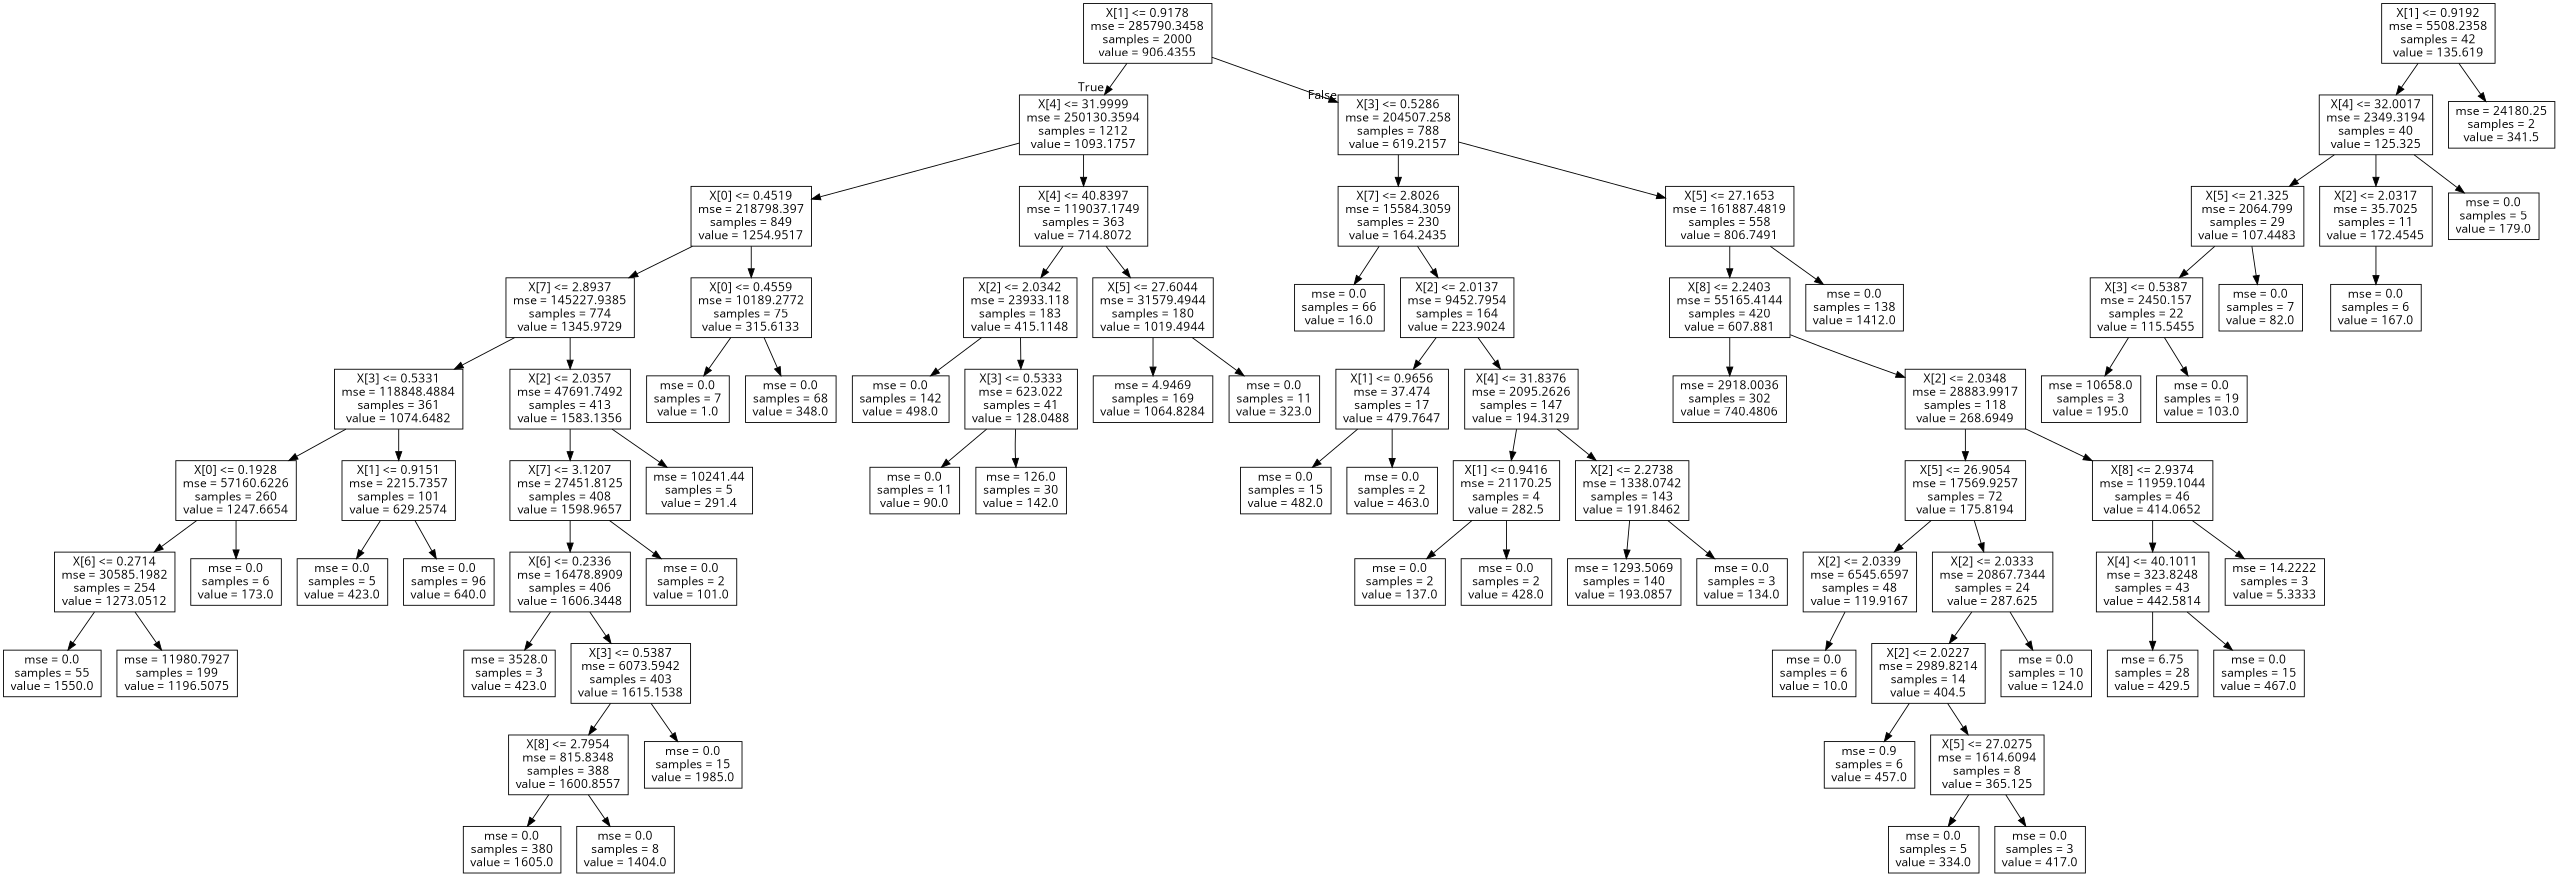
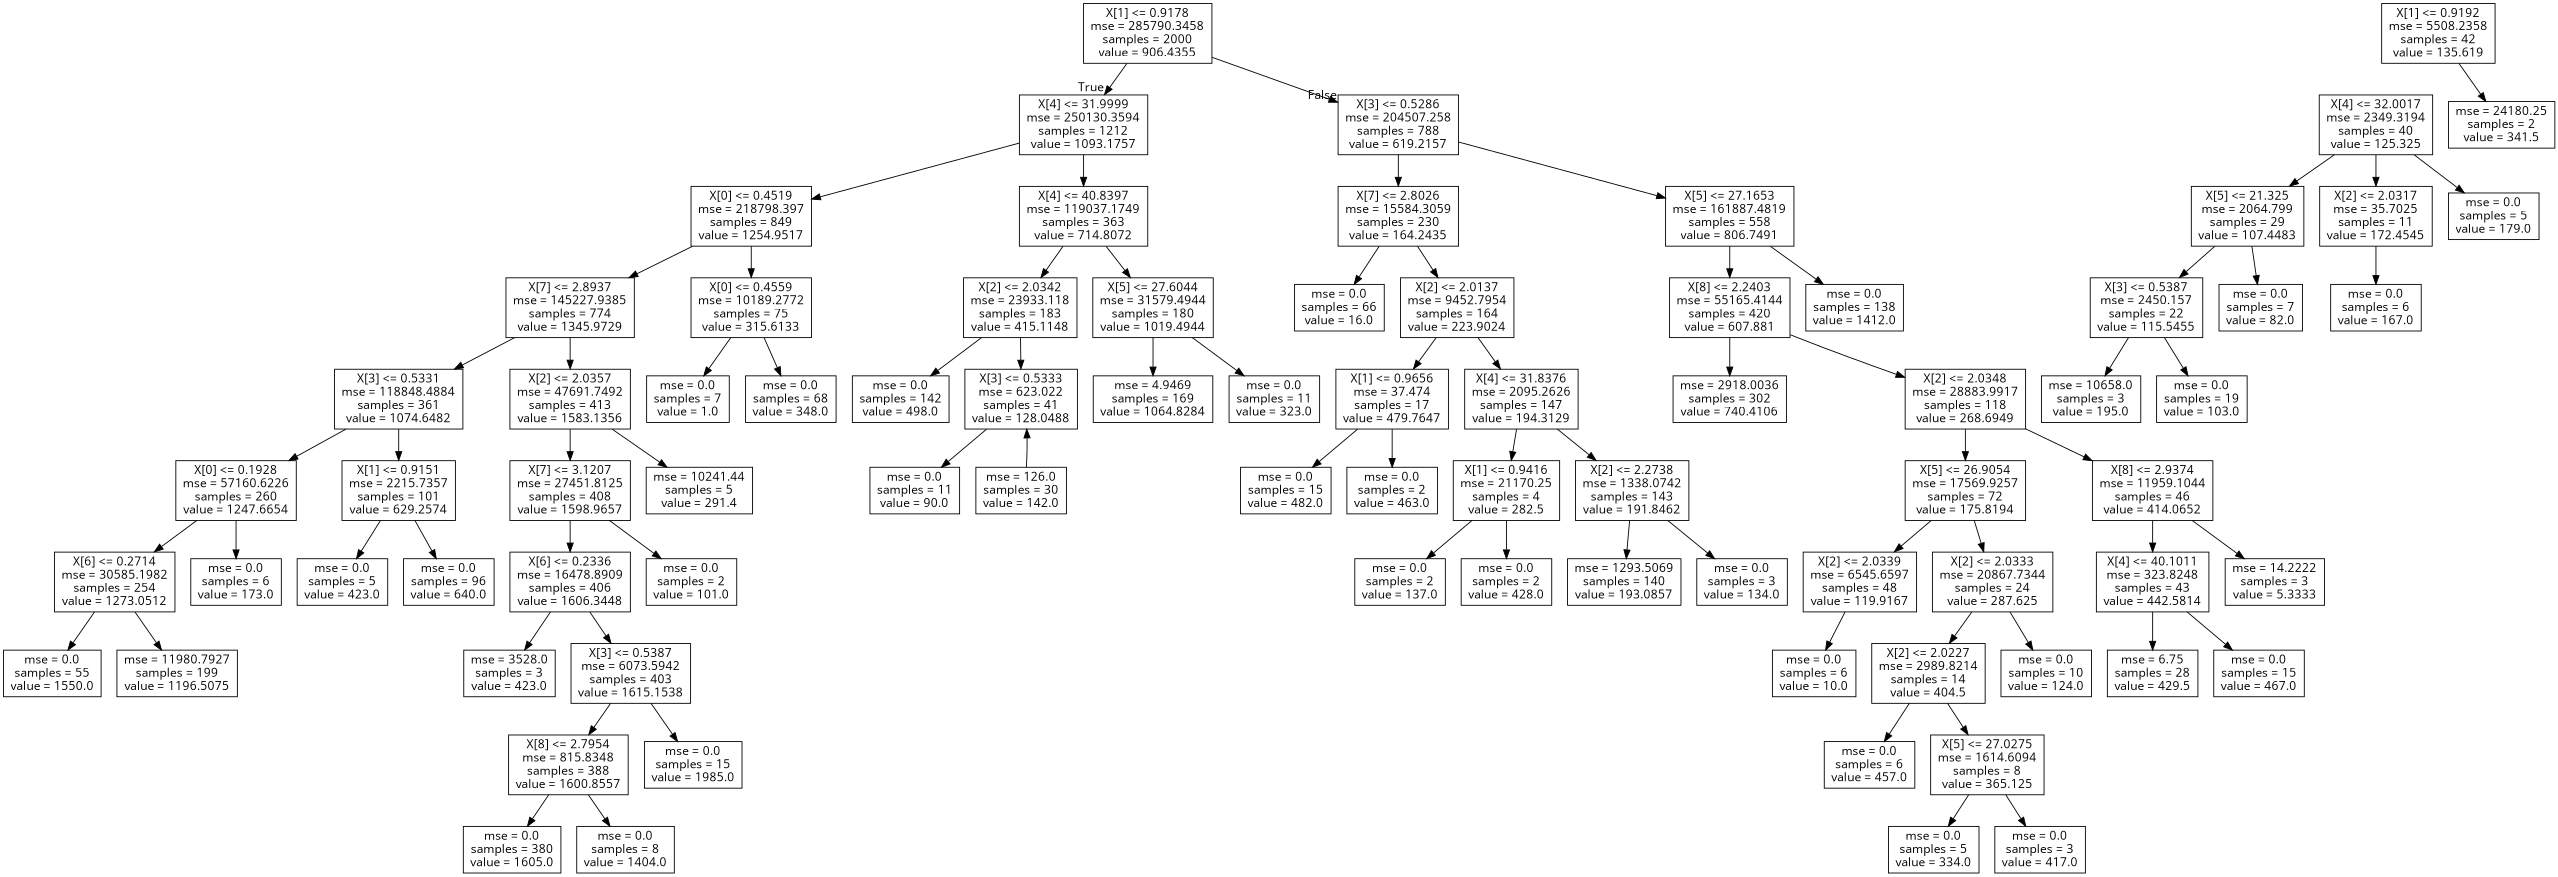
edge "X[1] <= 0.9192 mse = 5508.2358 samples = 42 value = 135.619" -> "X[4] <= 32.0017 mse = 2349.3194 samples = 40 value = 125.325": removed
node "mse = 2918.0036 samples = 302 value = 740.4806": label "mse = 2918.0036 samples = 302 value = 740.4806" -> "mse = 2918.0036 samples = 302 value = 740.4106"
edge "X[3] <= 0.5333 mse = 623.022 samples = 41 value = 128.0488" -> "mse = 126.0 samples = 30 value = 142.0": reversed
node "mse = 0.9 samples = 6 value = 457.0": label "mse = 0.9 samples = 6 value = 457.0" -> "mse = 0.0 samples = 6 value = 457.0"
